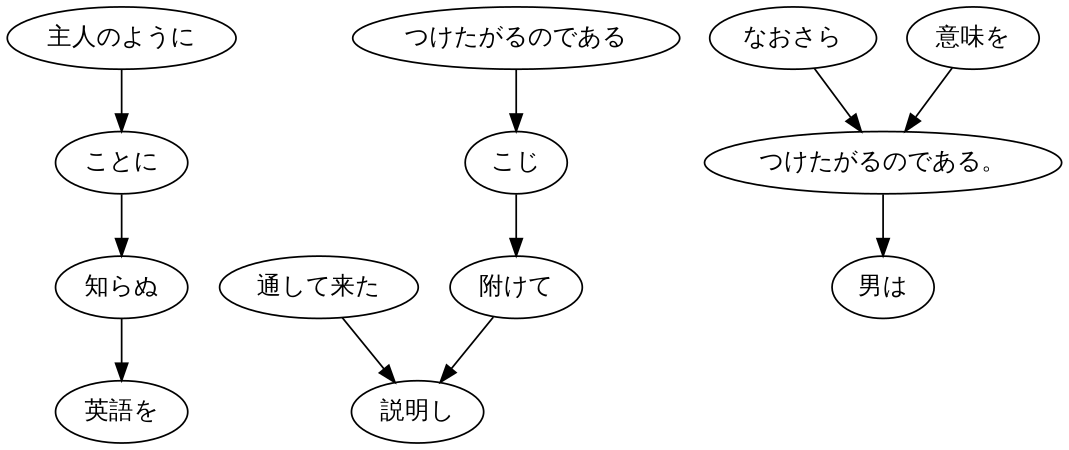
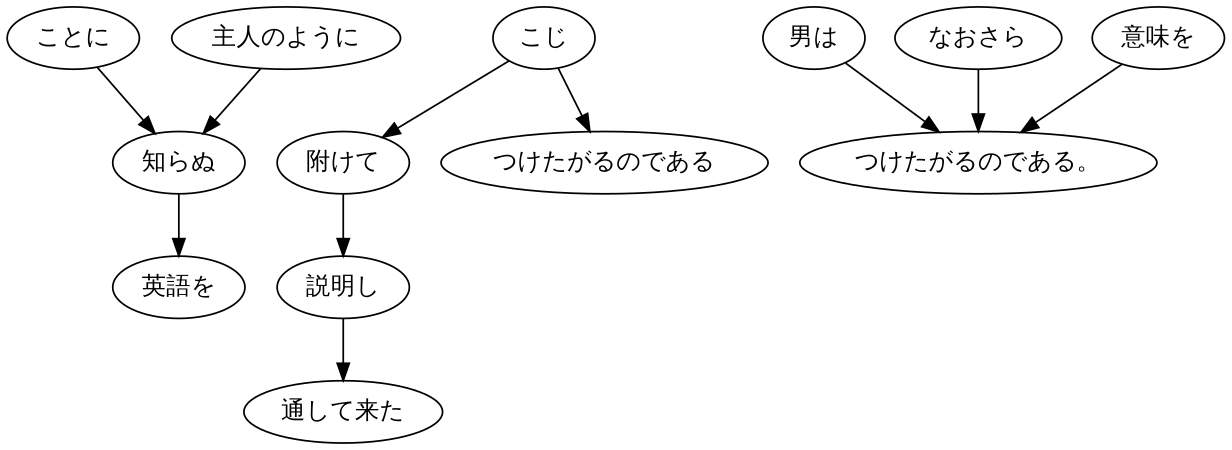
edge "主人のように" -> "ことに": now "主人のように" -> "知らぬ"
edge "つけたがるのである" -> "こじ": reversed
edge "つけたがるのである。" -> "男は": reversed
edge "通して来た" -> "説明し": reversed
